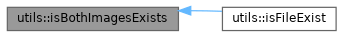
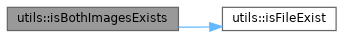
edge "utils::isFileExist" -> "utils::isBothImagesExists": reversed
